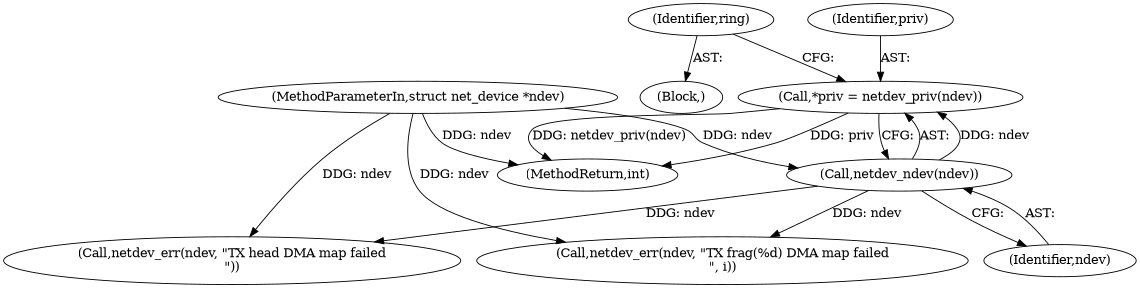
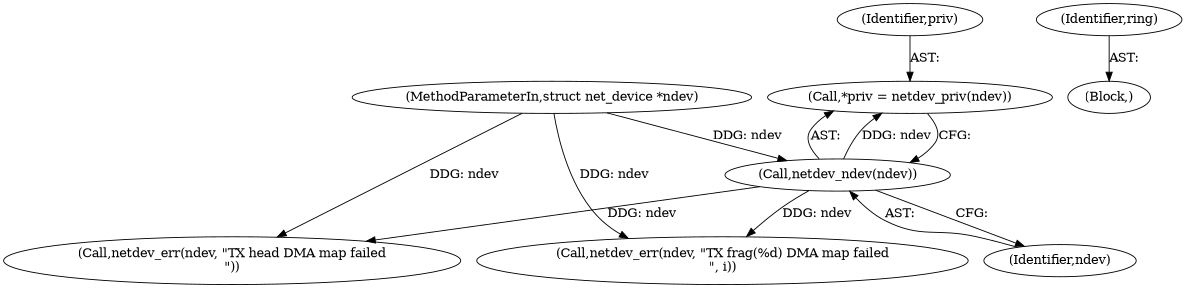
edge "(Identifier,ring)" -> "(Call,*priv = netdev_priv(ndev))": removed, label "CFG:"
node "(MethodReturn,int)": removed
